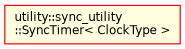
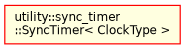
node "utility::sync_utility ::SyncTimer< ClockType >": label "utility::sync_utility ::SyncTimer< ClockType >" -> "utility::sync_timer ::SyncTimer< ClockType >"
